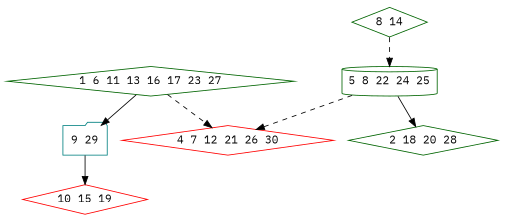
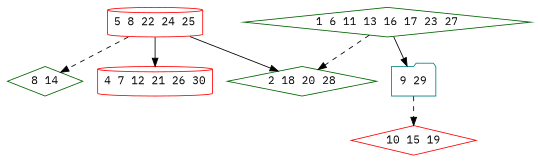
edge "8 14" -> "5 8 22 24 25": reversed
node "5 8 22 24 25": color darkgreen -> red
edge "1 6 11 13 16 17 23 27" -> "4 7 12 21 26 30": now "1 6 11 13 16 17 23 27" -> "2 18 20 28"
edge "5 8 22 24 25" -> "4 7 12 21 26 30": style dashed -> solid
node "4 7 12 21 26 30": shape diamond -> cylinder
edge "9 29" -> "10 15 19": style solid -> dashed
